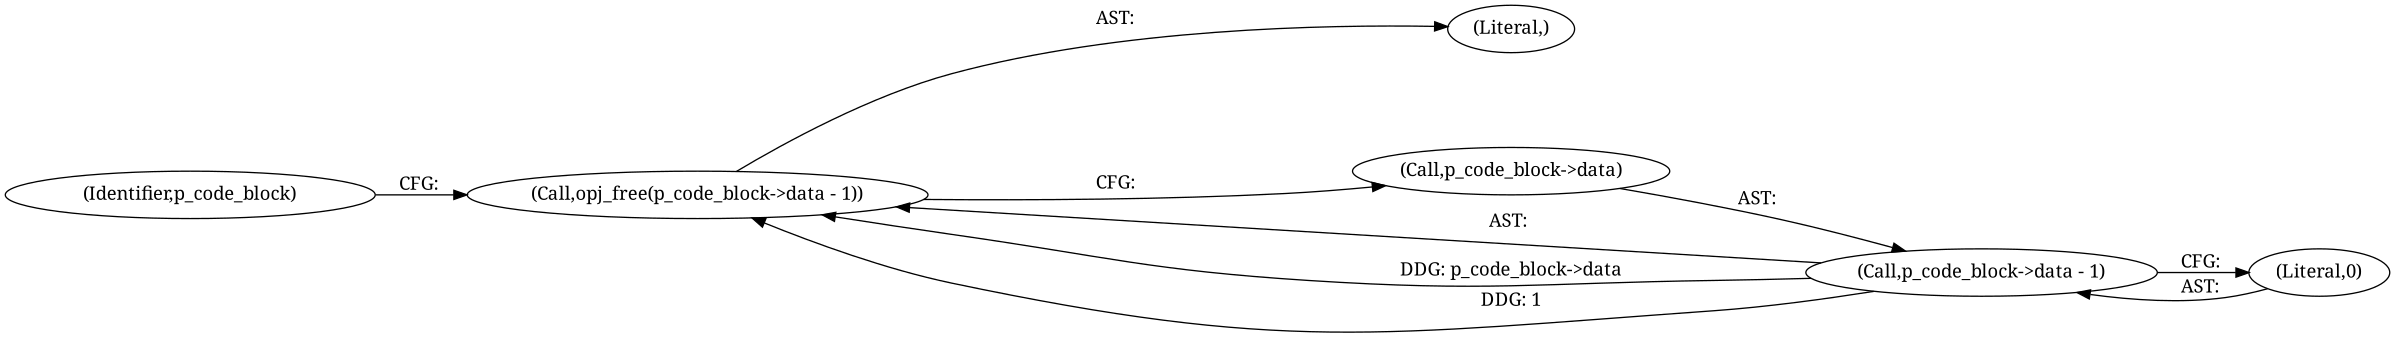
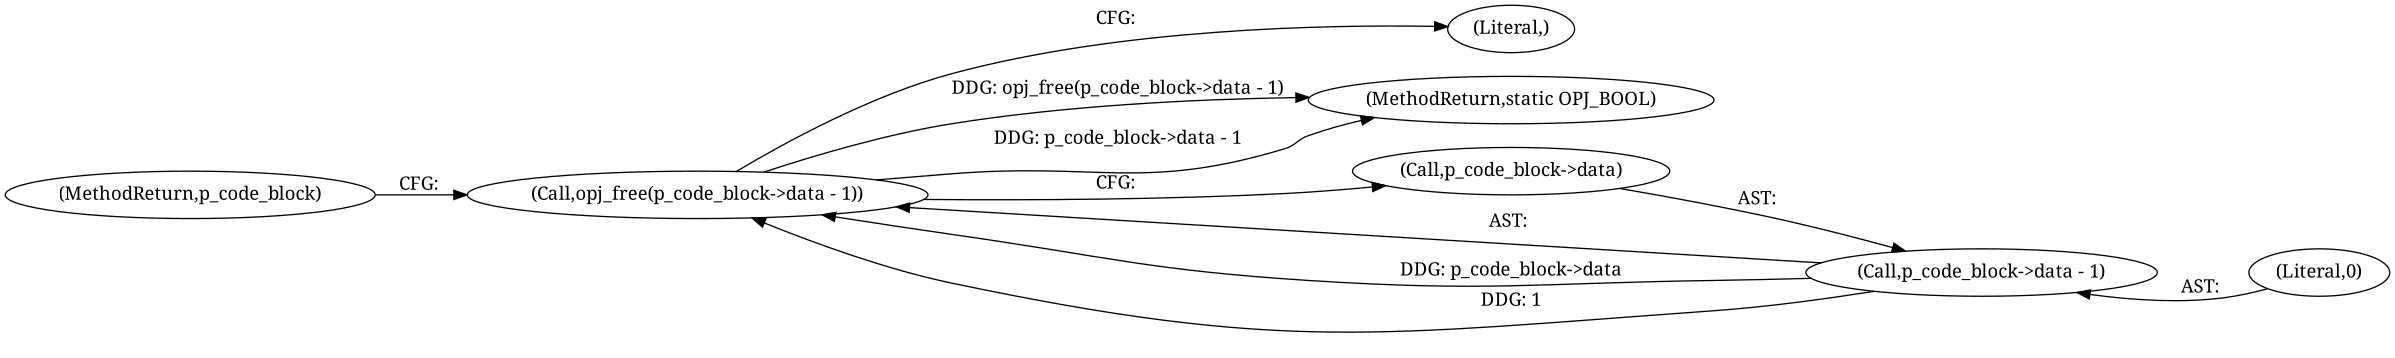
edge "(Call,opj_free(p_code_block->data - 1))" -> "(Literal,)": label "AST: " -> "CFG: "
node "(MethodReturn,static OPJ_BOOL)": added
node "(Identifier,p_code_block)": label "(Identifier,p_code_block)" -> "(MethodReturn,p_code_block)"
edge "(Call,p_code_block->data - 1)" -> "(Literal,0)": removed, label "CFG:"
